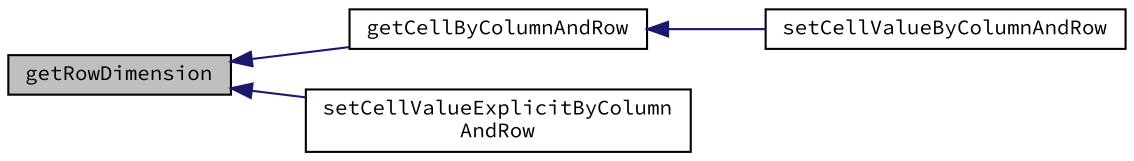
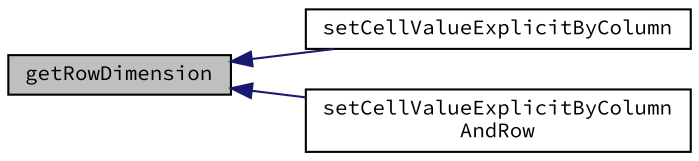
node "getCellByColumnAndRow": label "getCellByColumnAndRow" -> "setCellValueExplicitByColumn"
node "setCellValueByColumnAndRow": removed
